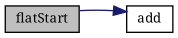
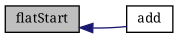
edge "flatStart" -> "add": reversed
